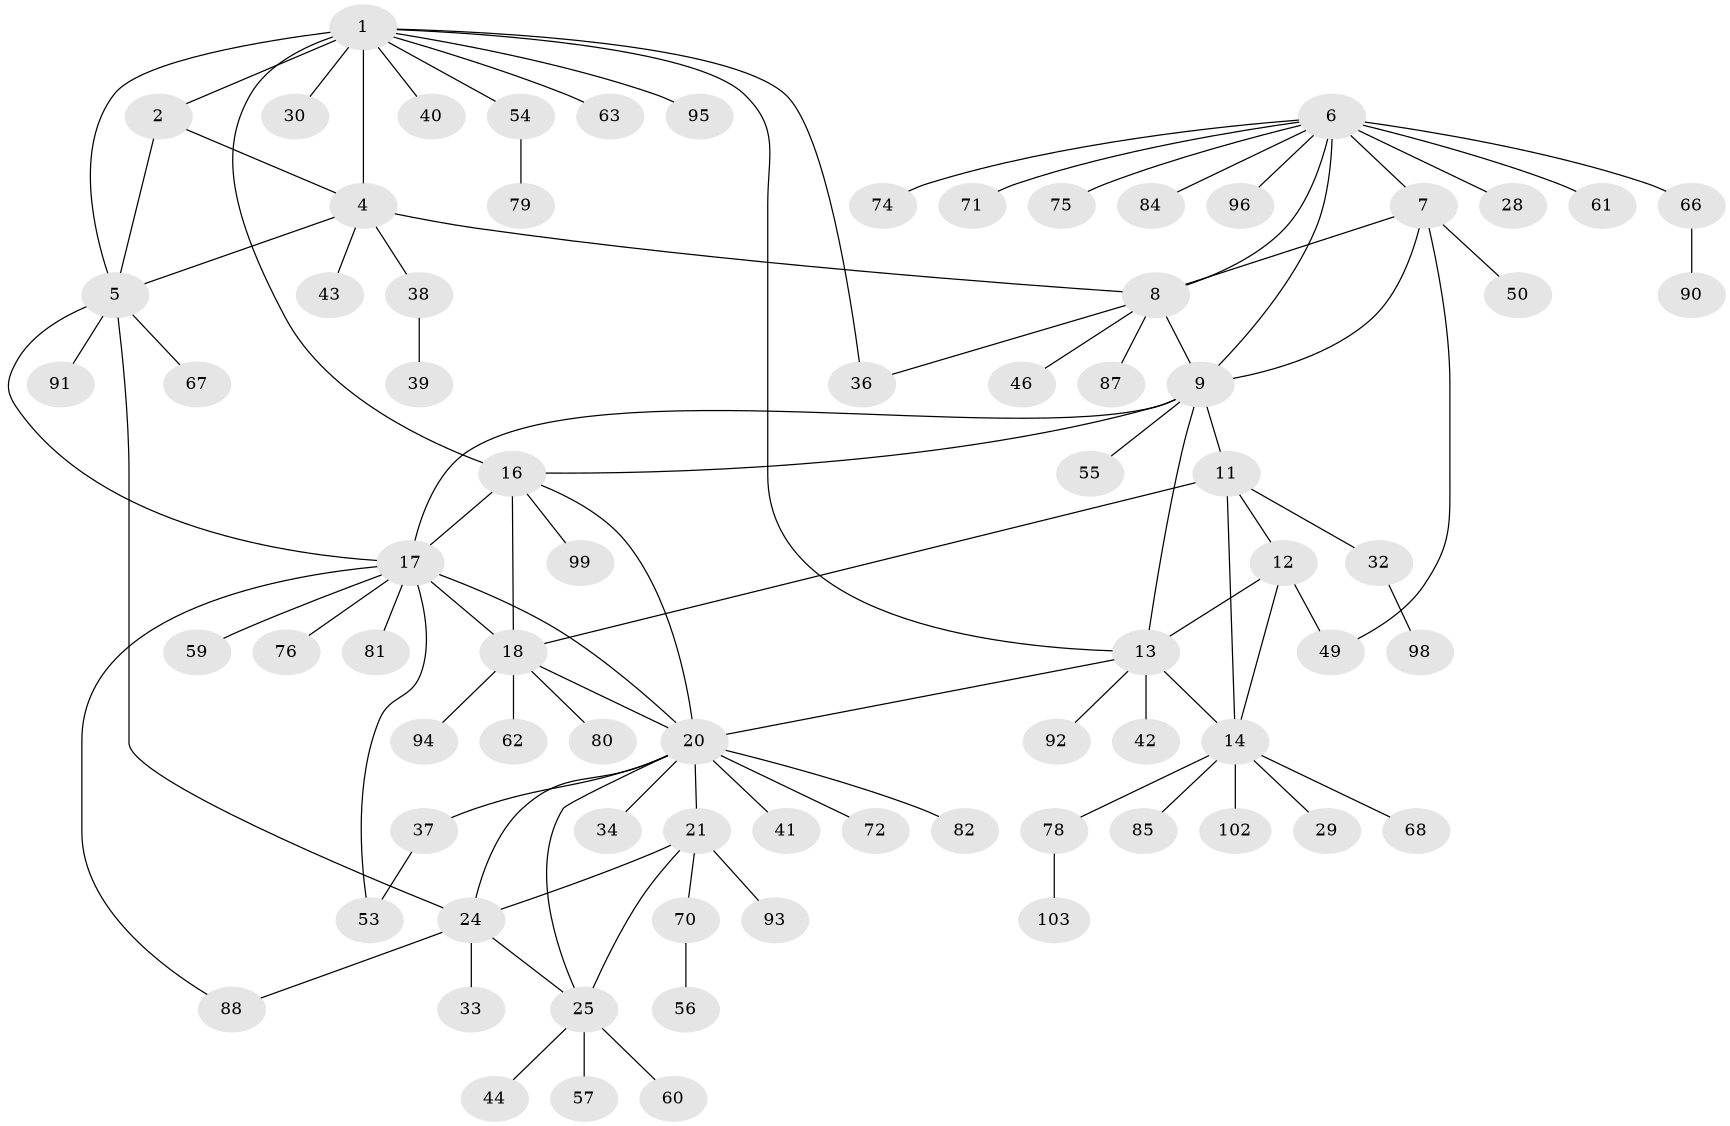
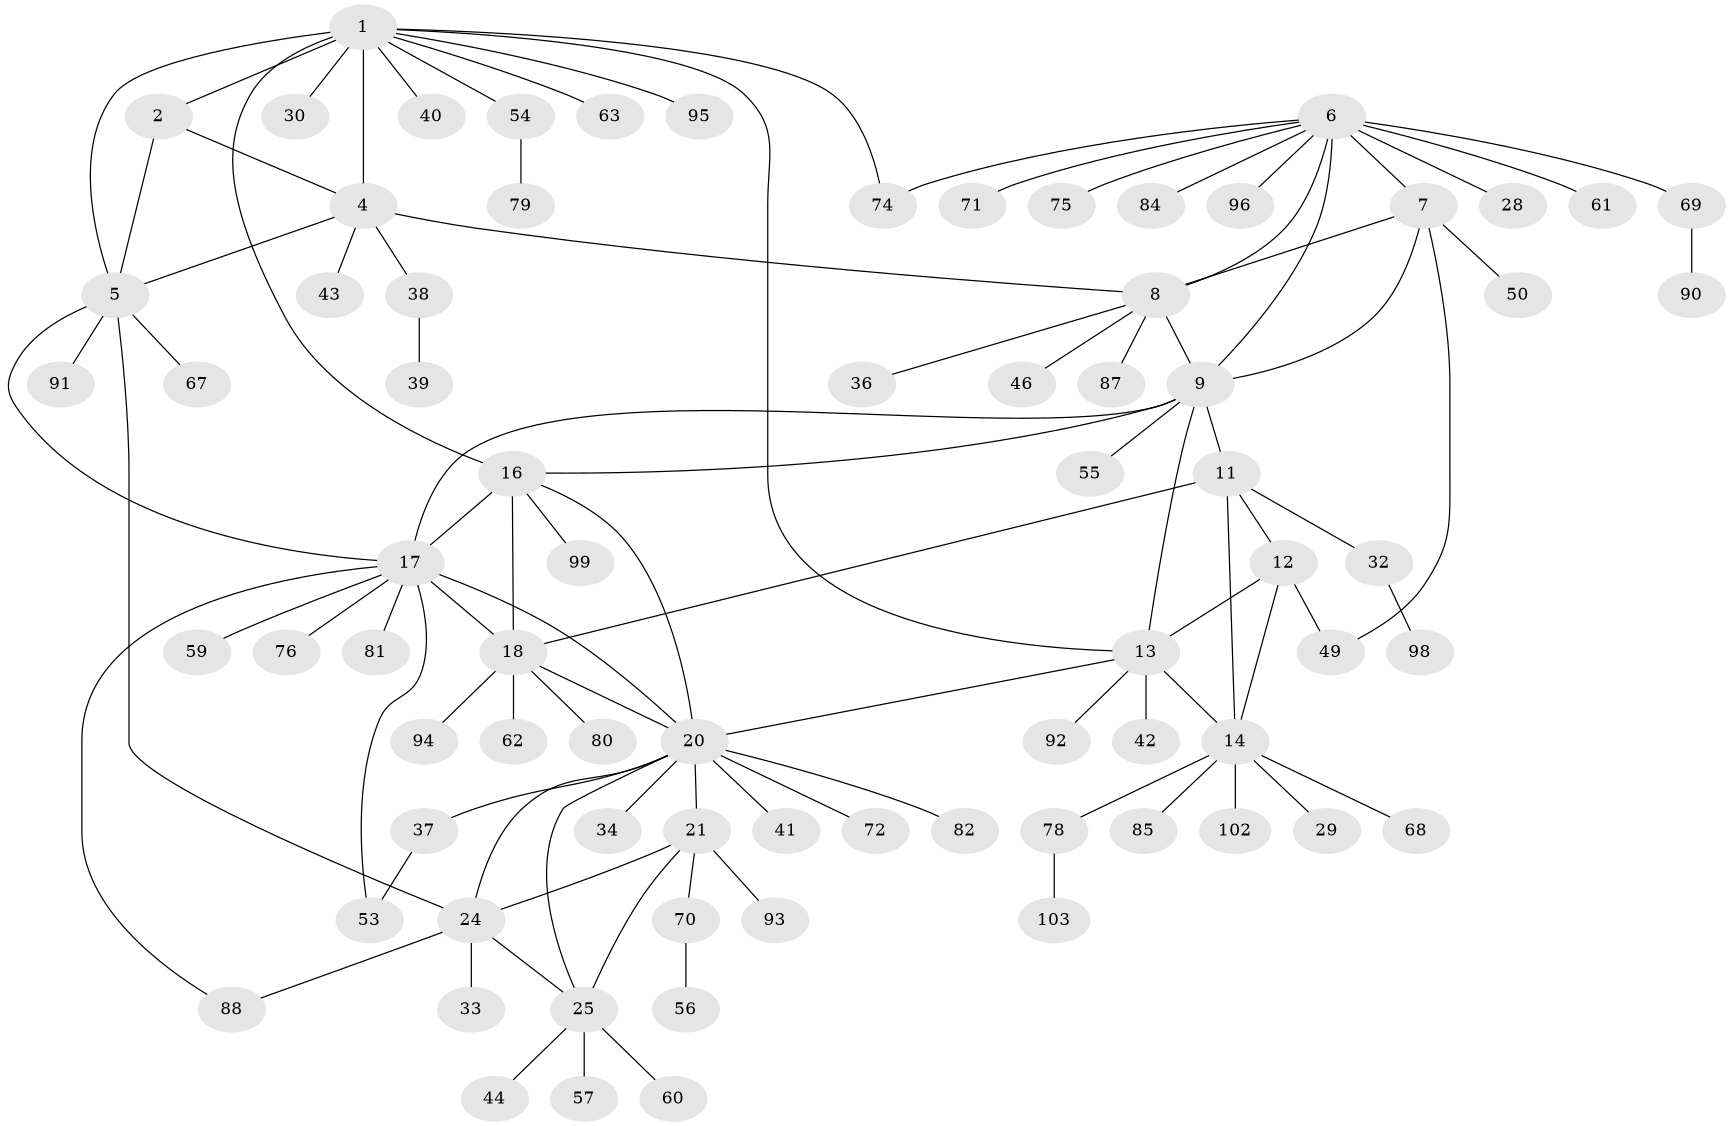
edge "1" -- "36": now "1" -- "74"
node "66": label "66" -> "69"
